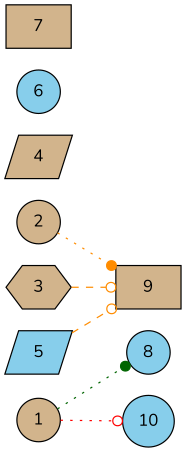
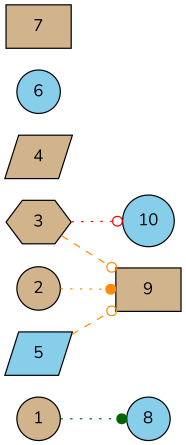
edge "1" -> "10": now "3" -> "10"
